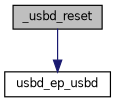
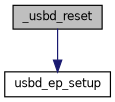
node "usbd_ep_usbd": label "usbd_ep_usbd" -> "usbd_ep_setup"
